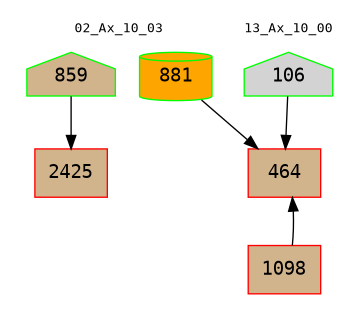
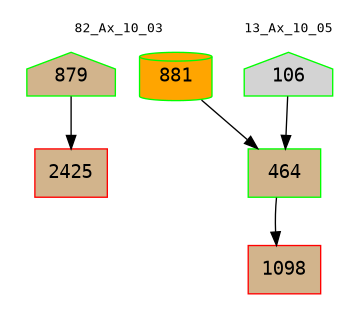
cluster "02_Ax_10_03": label "02_Ax_10_03" -> "82_Ax_10_03"
cluster "13_Ax_10_00": label "13_Ax_10_00" -> "13_Ax_10_05"
node "859": label "859" -> "879"
node "464": color red -> green
edge "1098" -> "464": reversed
